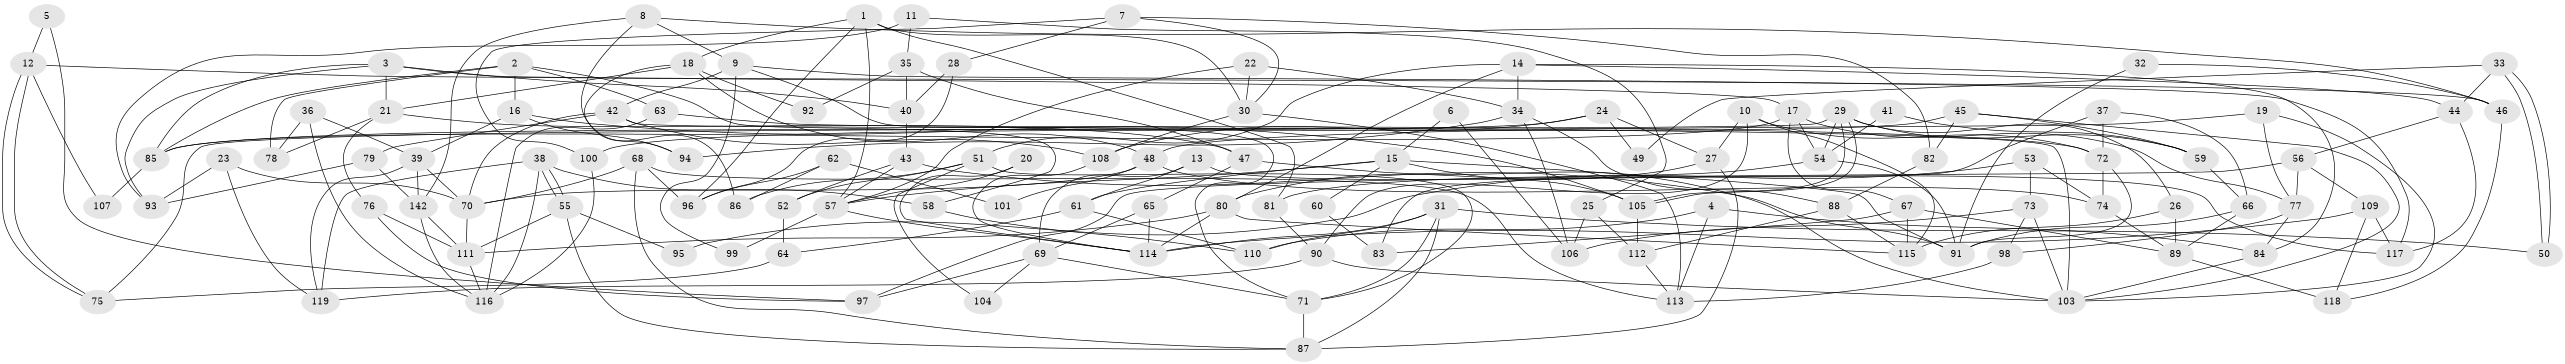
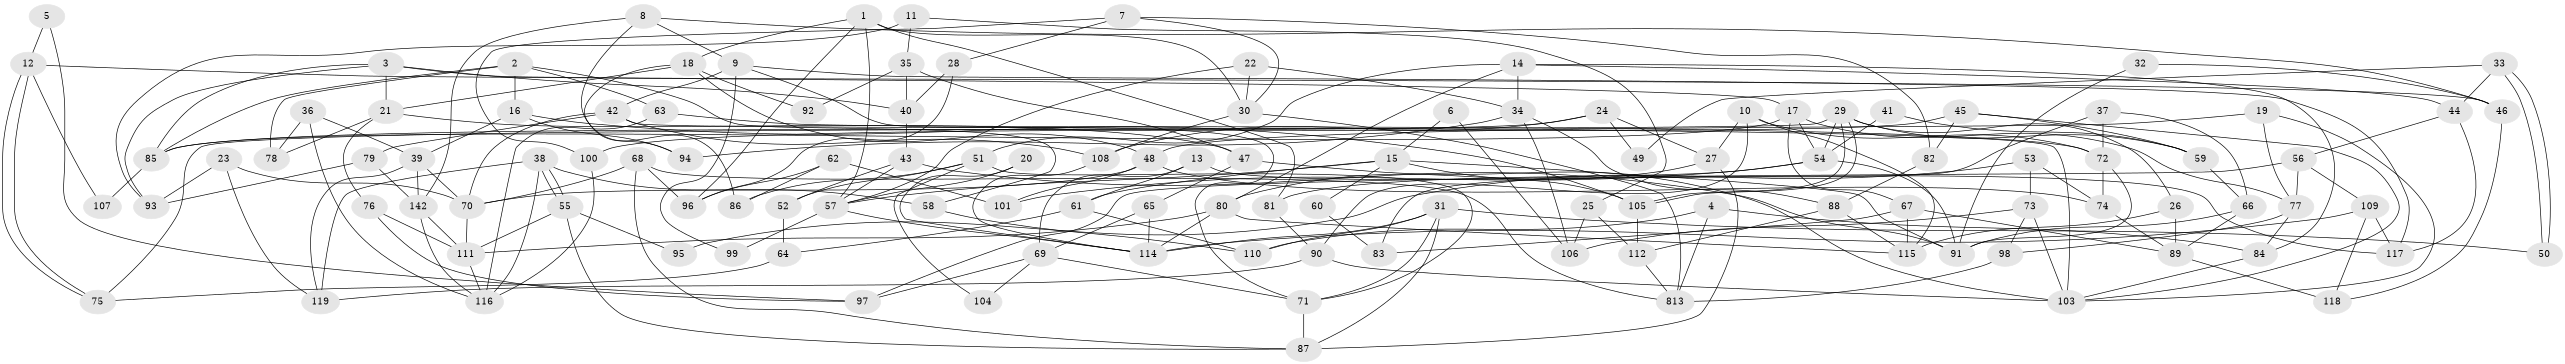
edge "54" -- "101": added
node "113": label "113" -> "813"
